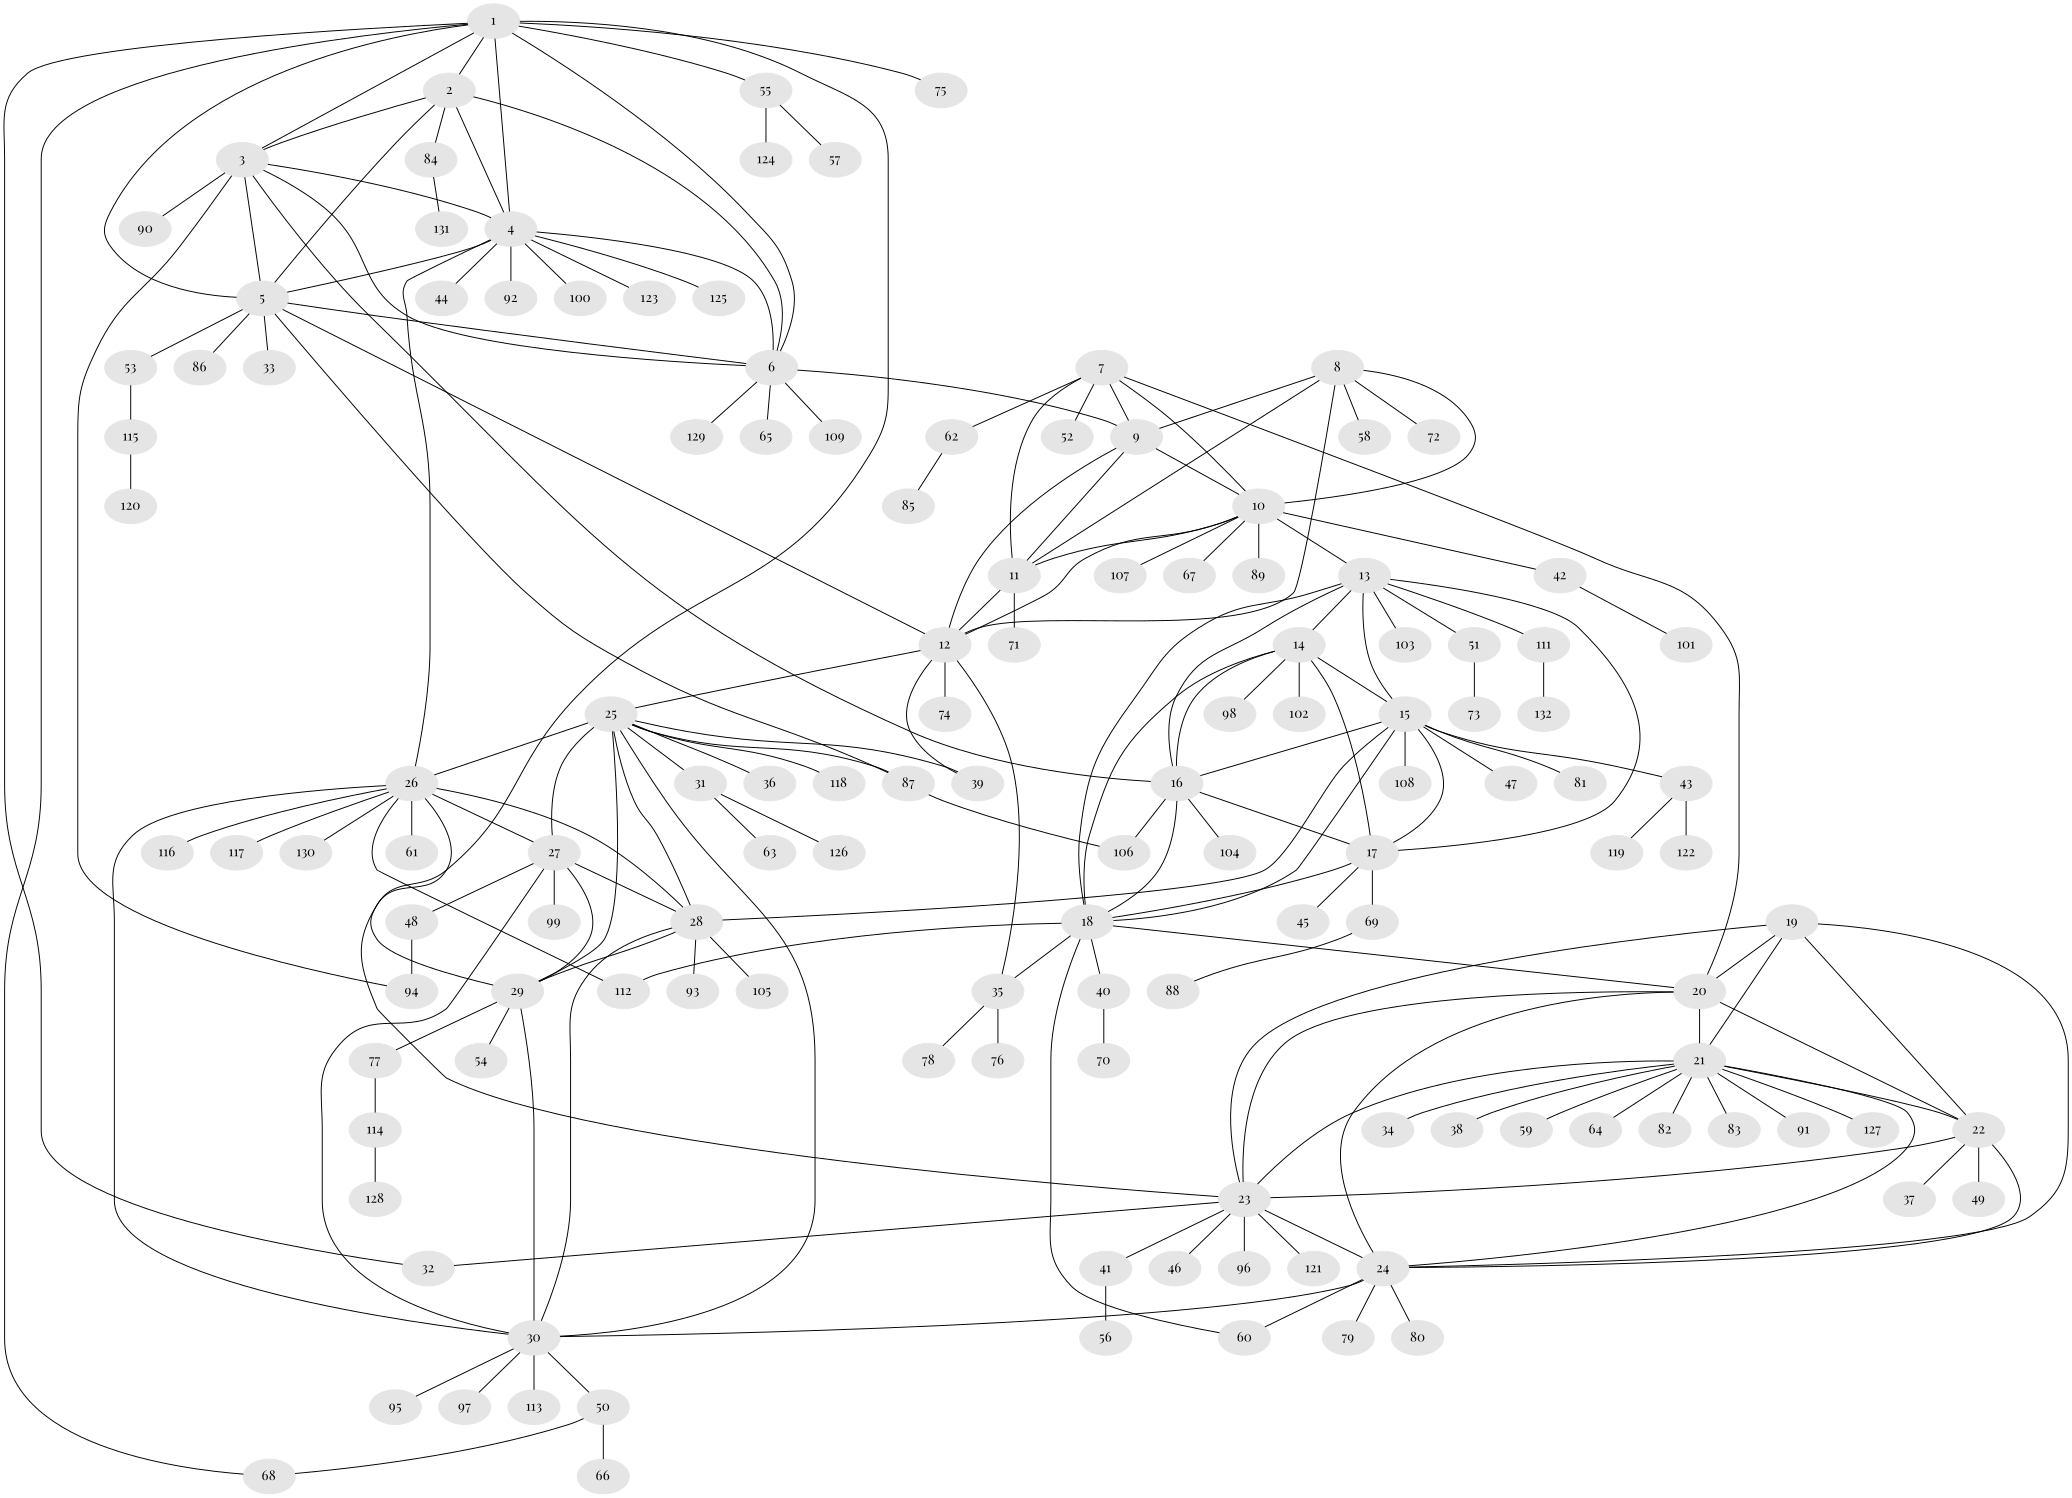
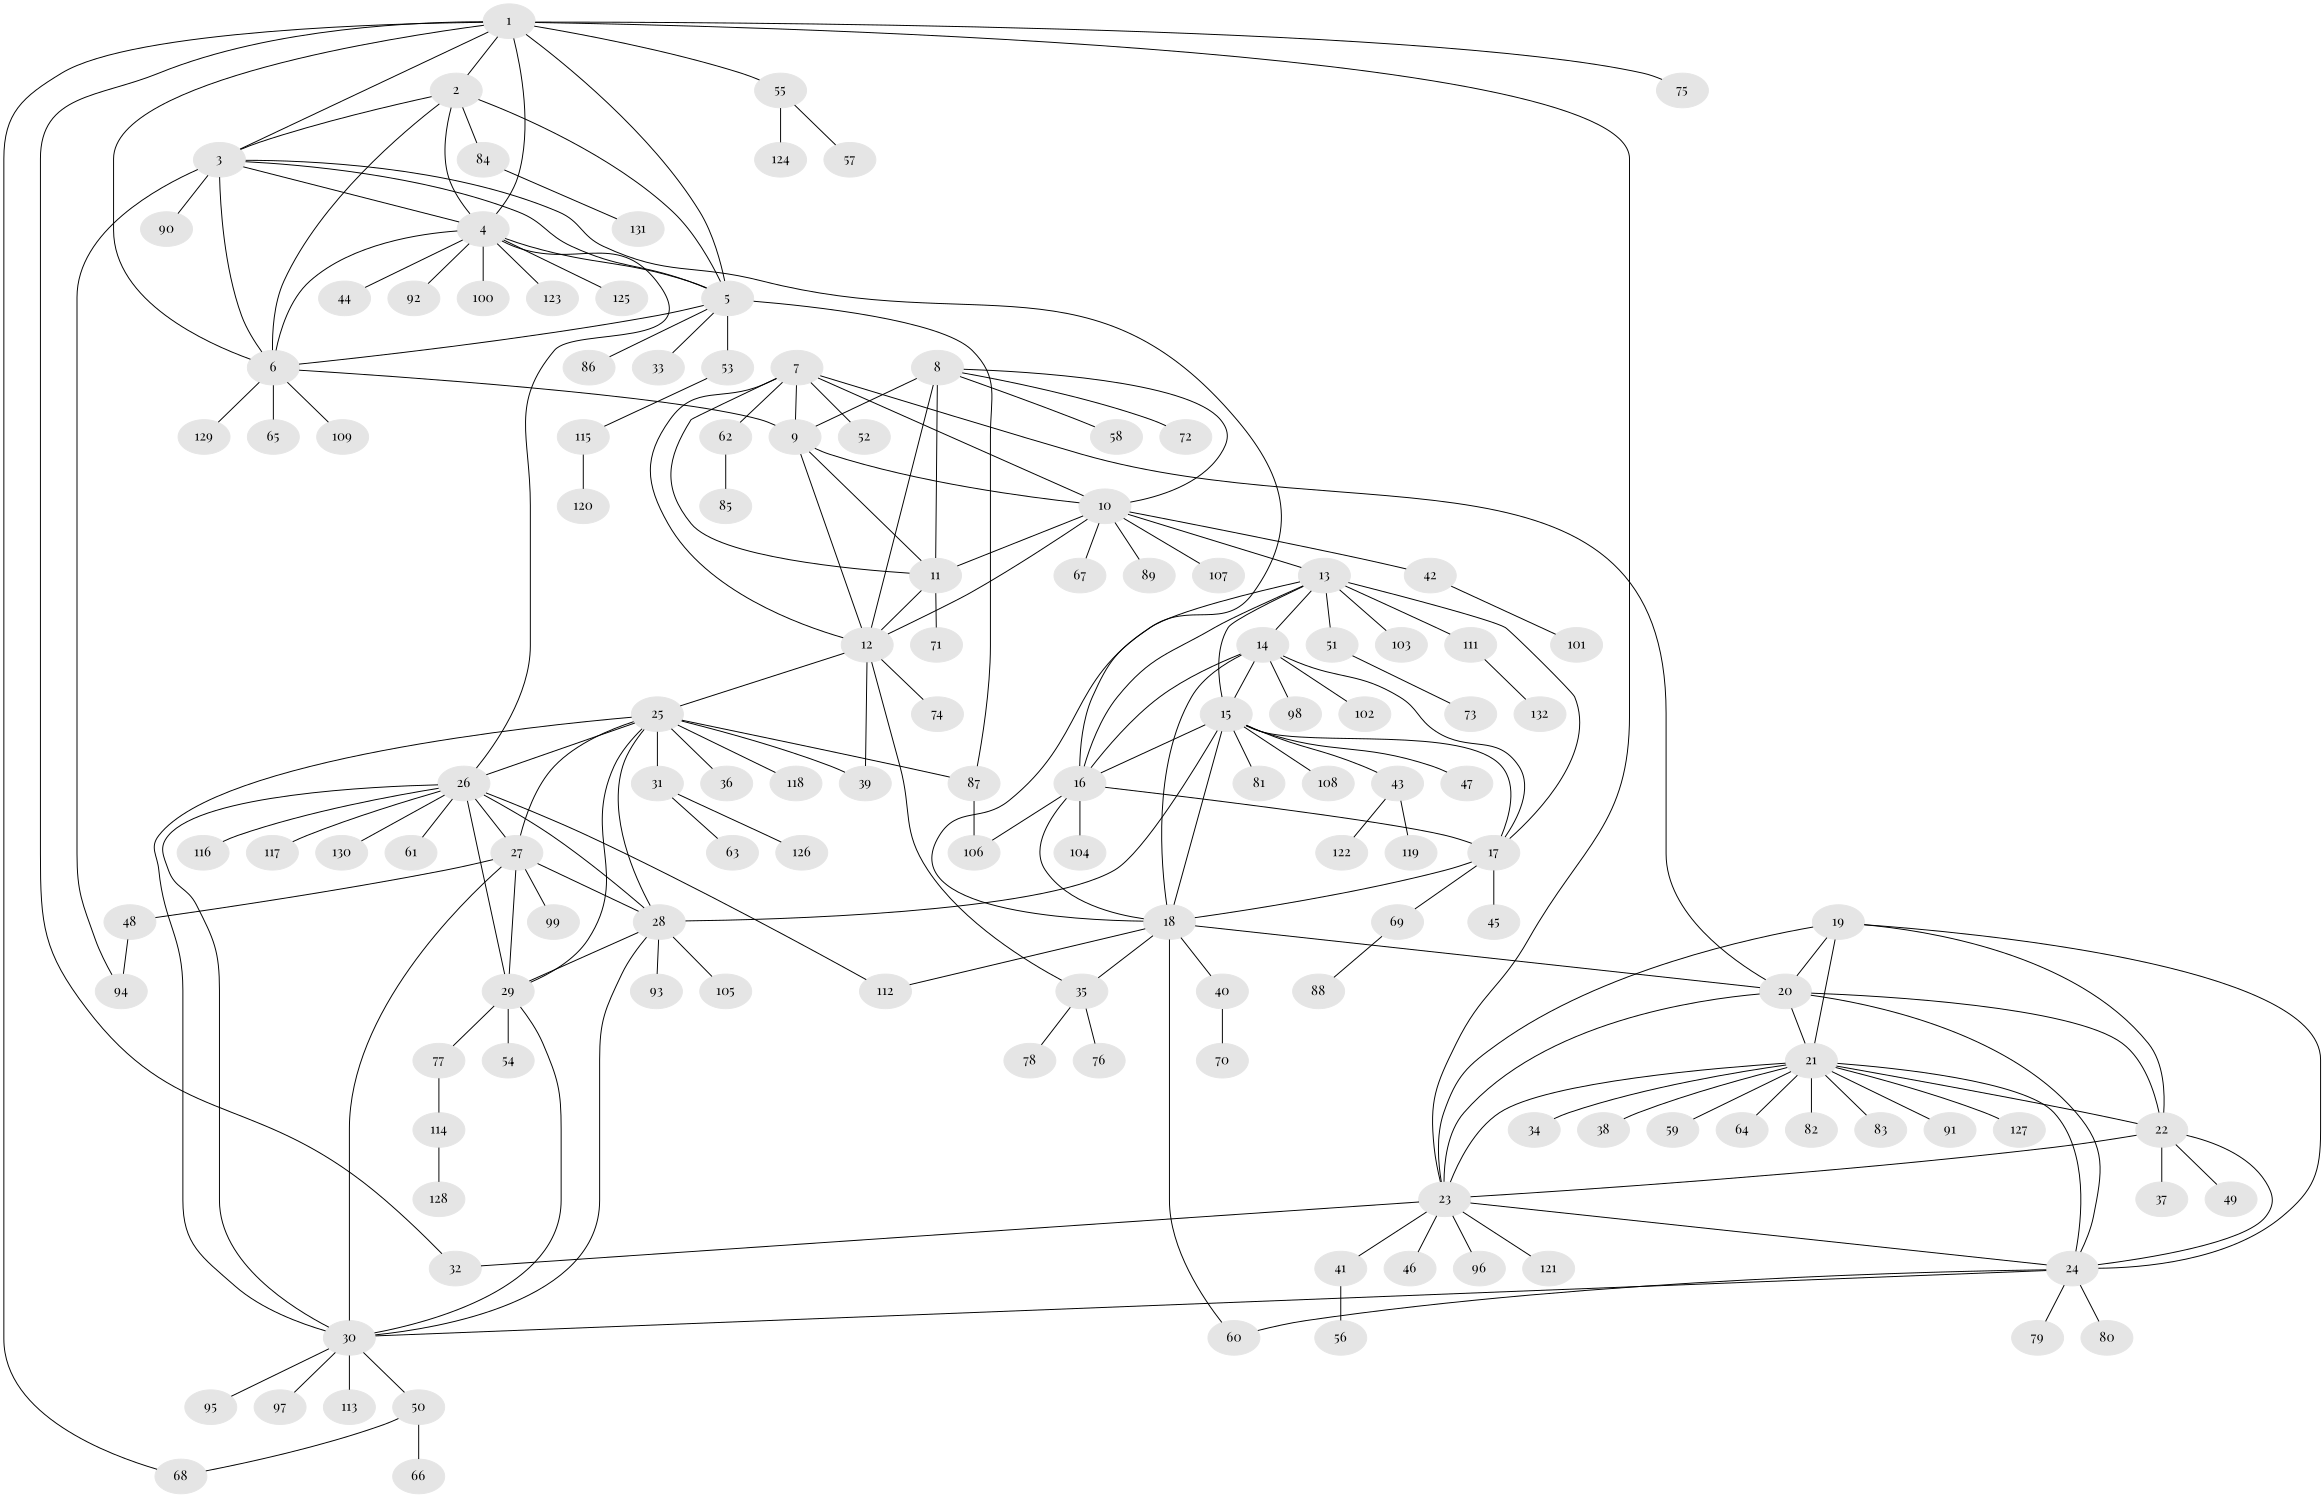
edge "5" -- "12": now "7" -- "12"
